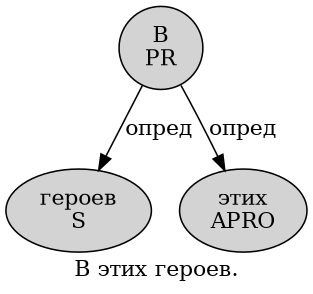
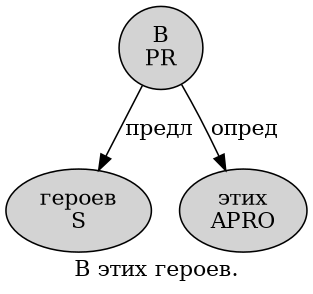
edge "В PR" -> "героев S": label "опред" -> "предл"
